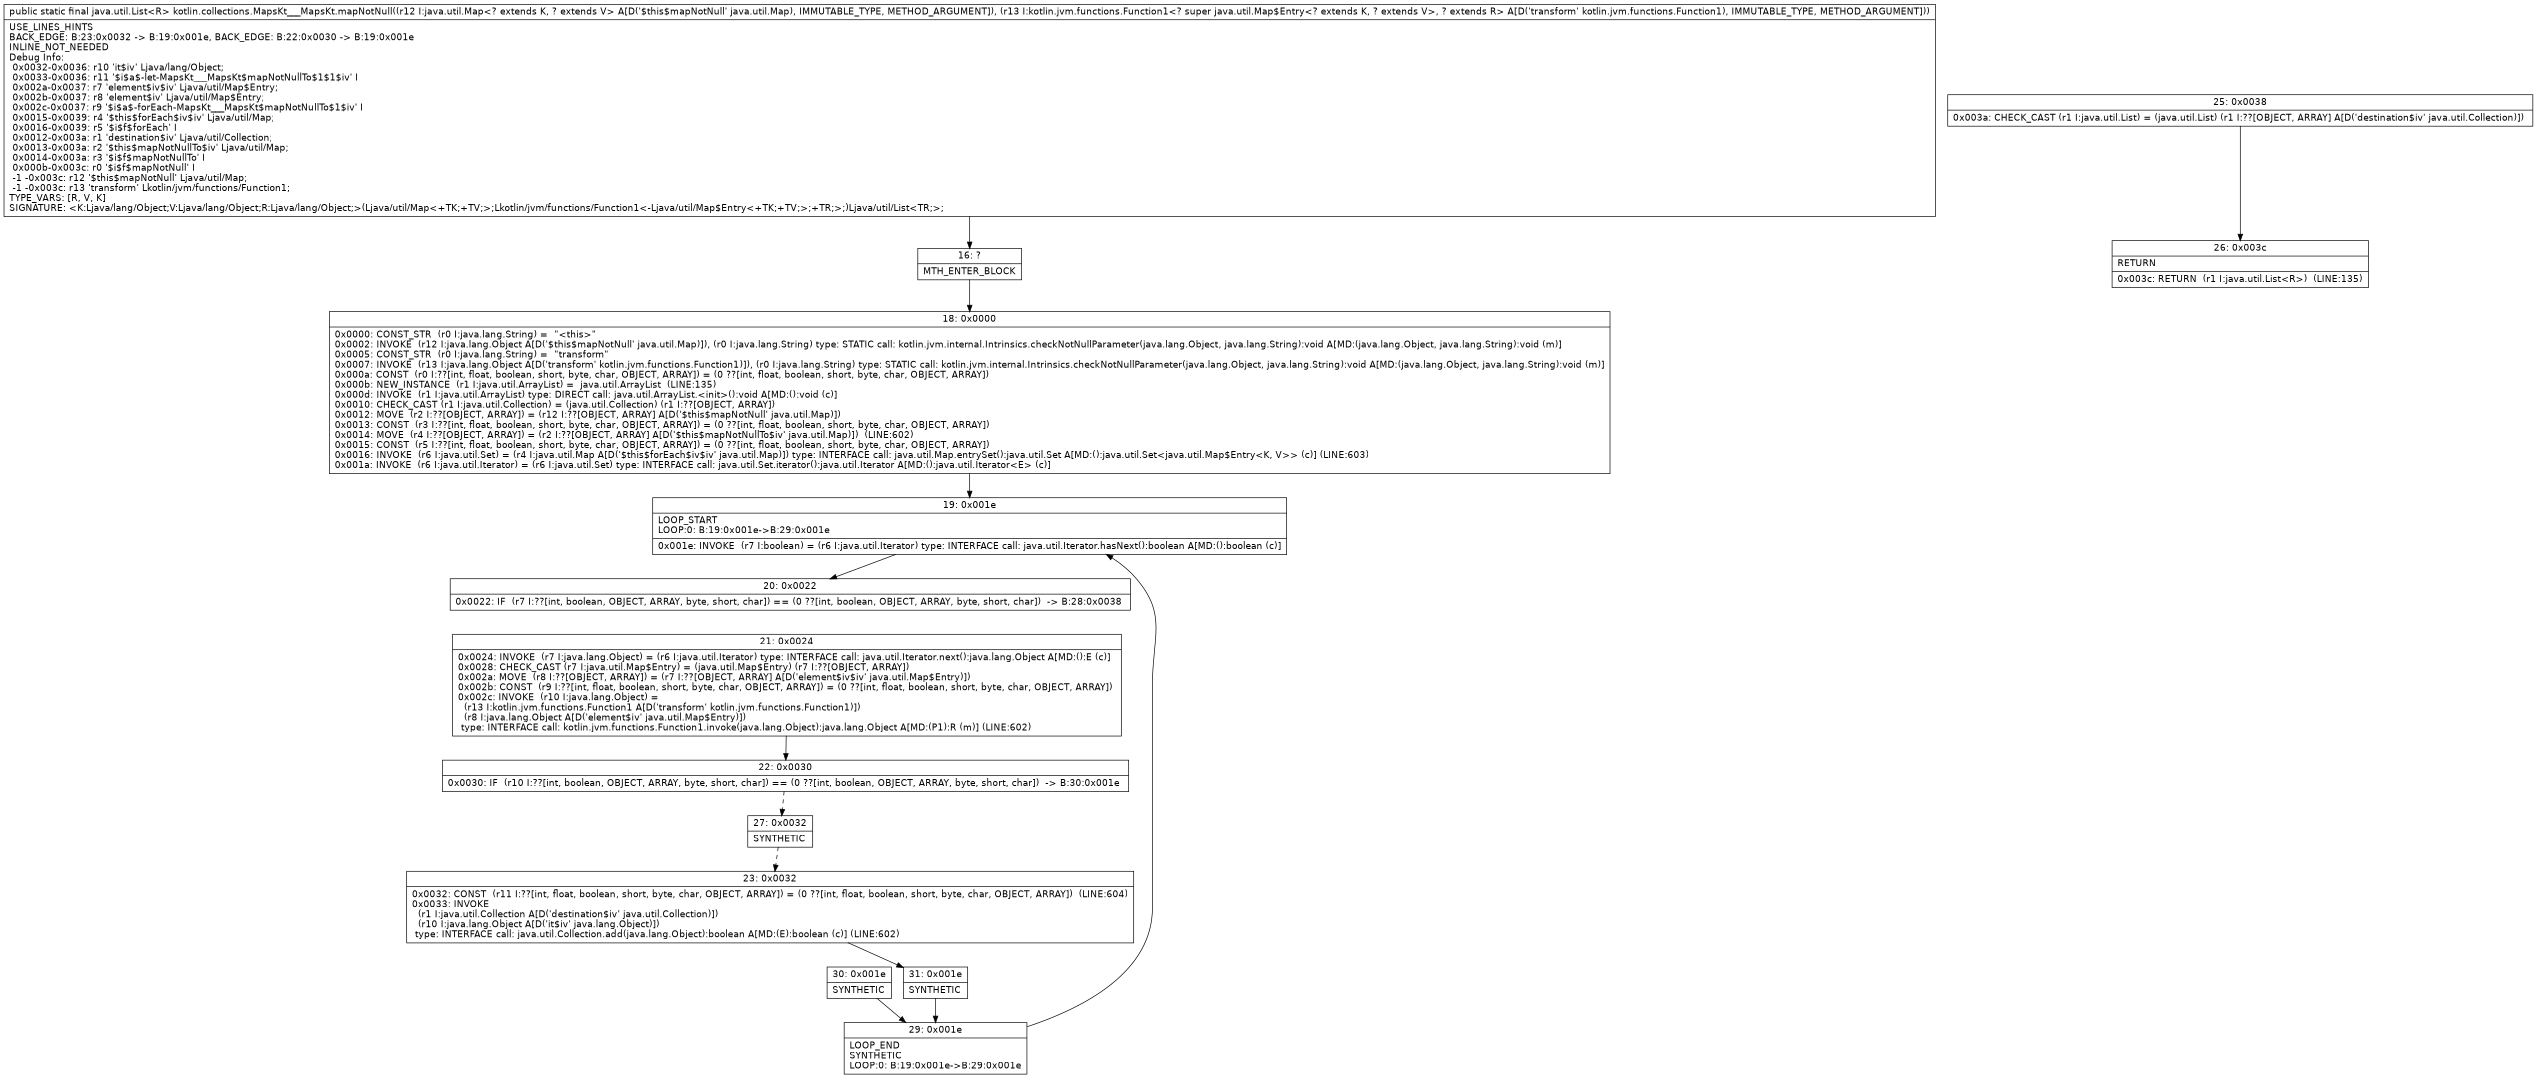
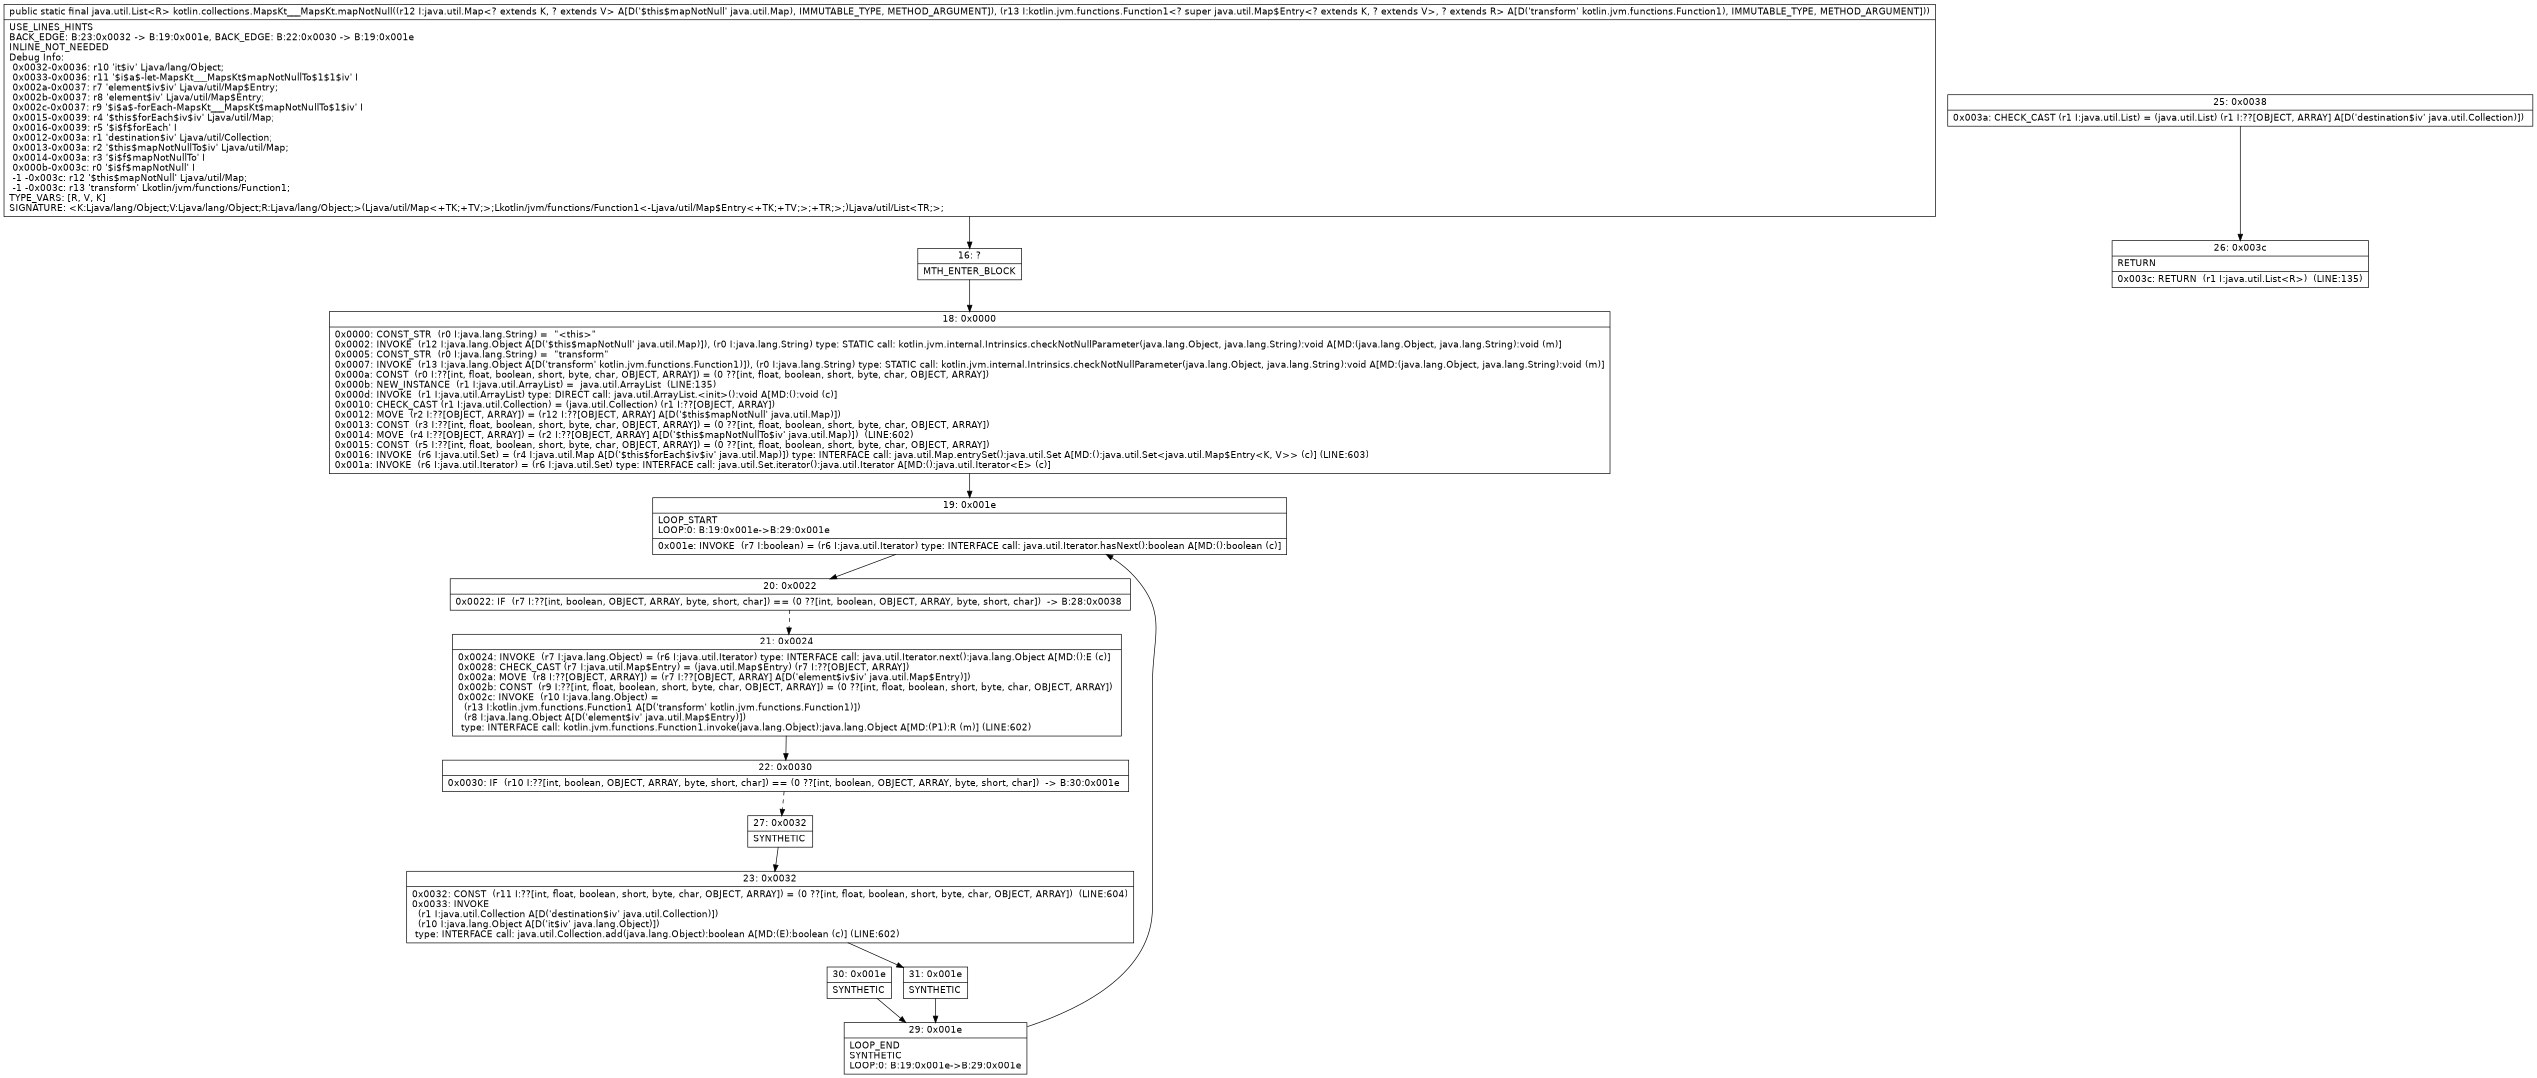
edge "20: 0x0022" -> "21: 0x0024": added
edge "27: 0x0032" -> "23: 0x0032": style dashed -> solid
